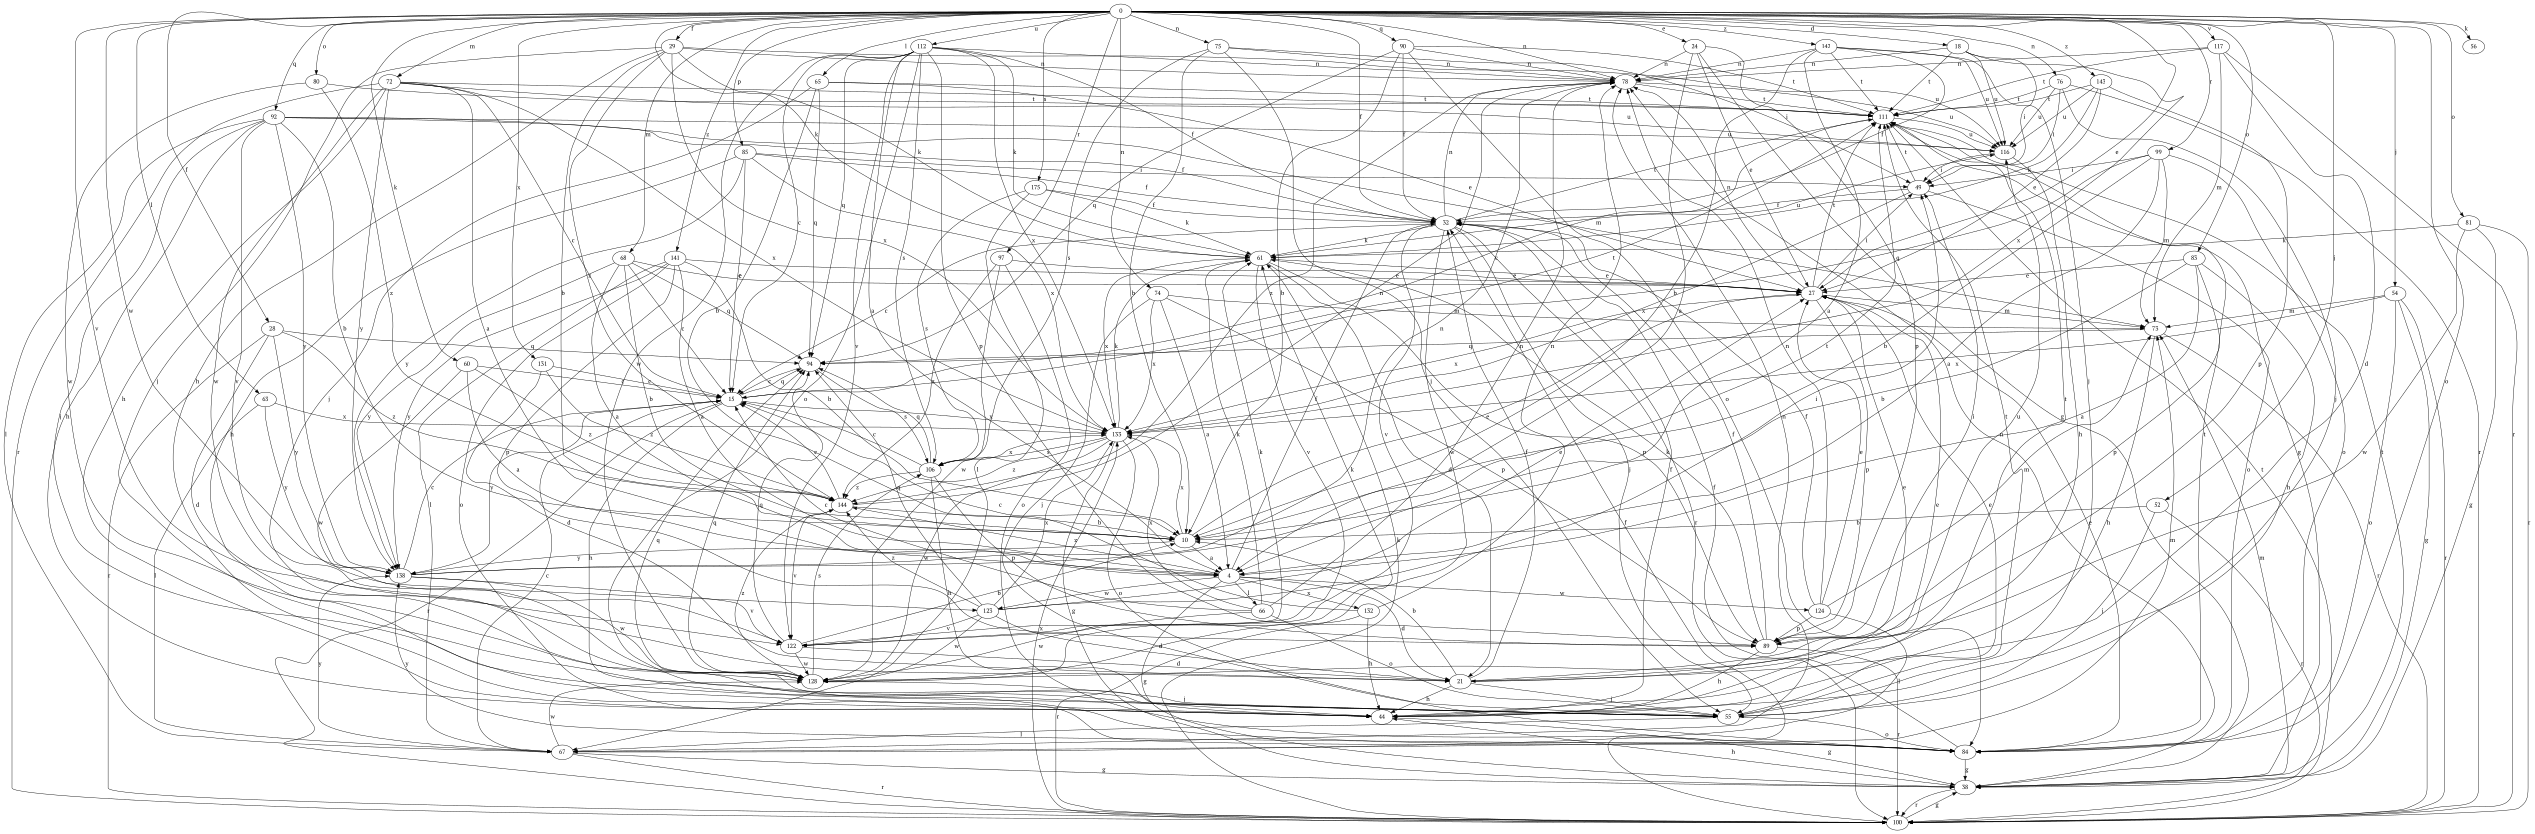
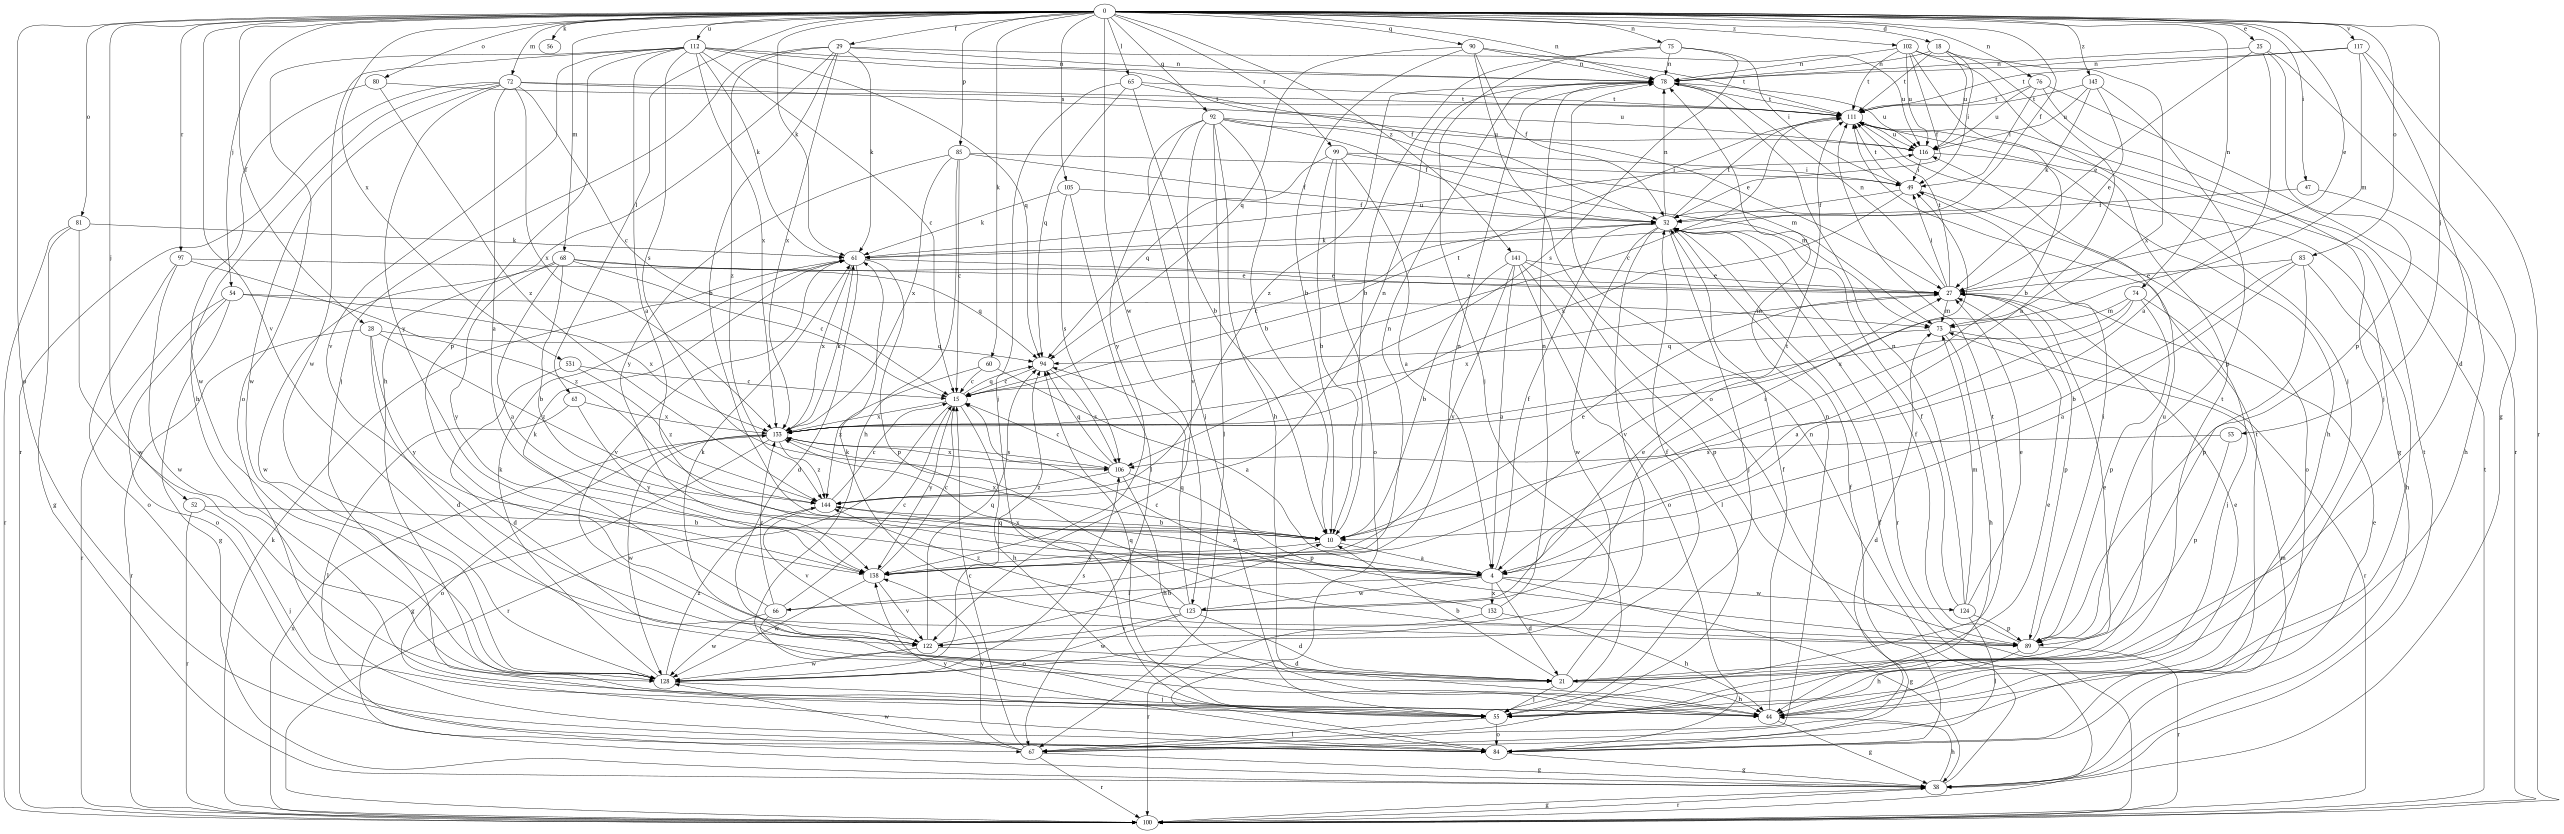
node "24": label "24" -> "25"
node "142": label "142" -> "102"
node "175": label "175" -> "105"
node "47": added
node "131": label "131" -> "531"
node "53": added
edge "66" -> "133": label "x" -> "c"
edge "67" -> "73": label "m" -> "d"
edge "60" -> "128": now "68" -> "128"
